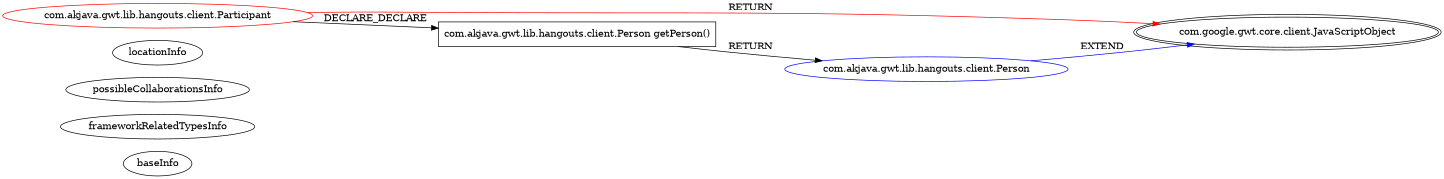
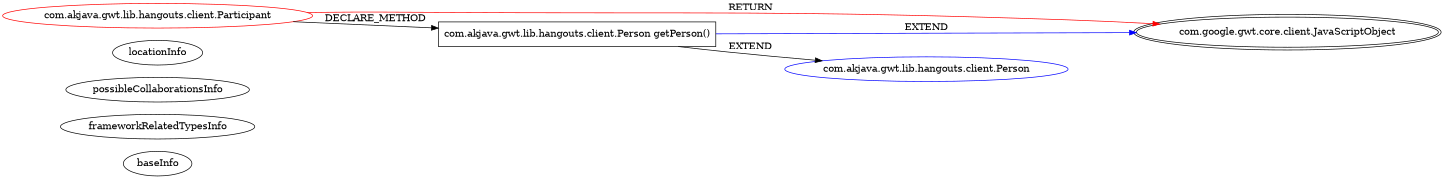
edge "com.akjava.gwt.lib.hangouts.client.Participant" -> "com.akjava.gwt.lib.hangouts.client.Person getPerson()": label "DECLARE_DECLARE" -> "DECLARE_METHOD"
edge "com.akjava.gwt.lib.hangouts.client.Person getPerson()" -> "com.akjava.gwt.lib.hangouts.client.Person": label "RETURN" -> "EXTEND"
edge "com.akjava.gwt.lib.hangouts.client.Person" -> "com.google.gwt.core.client.JavaScriptObject": now "com.akjava.gwt.lib.hangouts.client.Person getPerson()" -> "com.google.gwt.core.client.JavaScriptObject"
